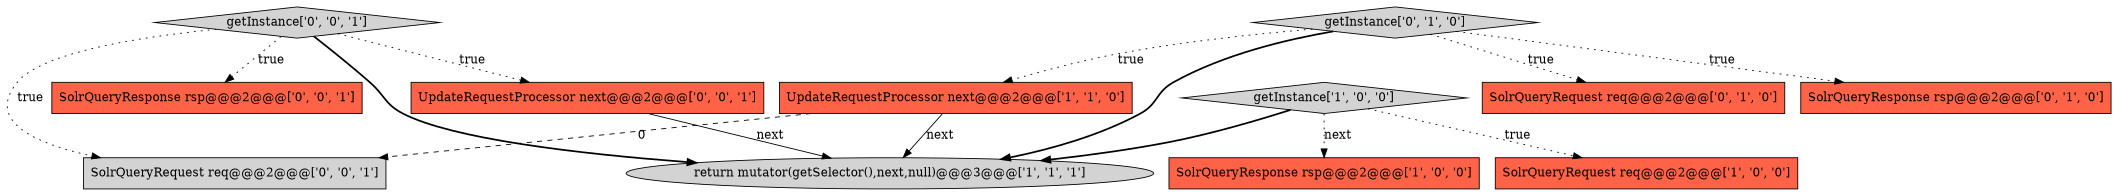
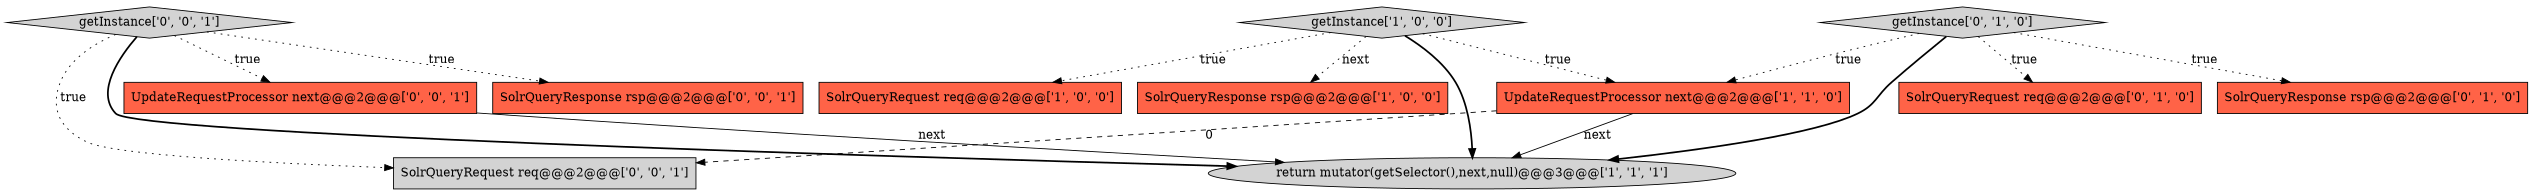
edge "getInstance['1', '0', '0']" -> "UpdateRequestProcessor next@@@2@@@['1', '1', '0']": added, label "true"
